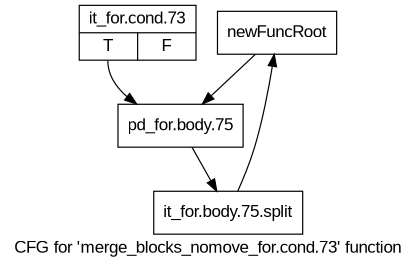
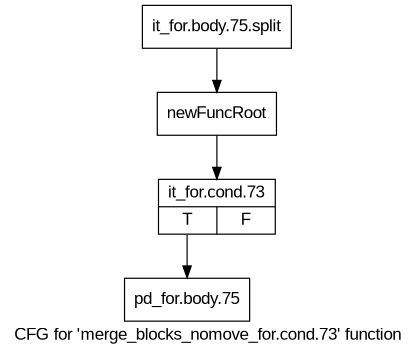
edge "newFuncRoot" -> "pd_for.body.75": now "newFuncRoot" -> "it_for.cond.73"
edge "pd_for.body.75" -> "it_for.body.75.split": removed
